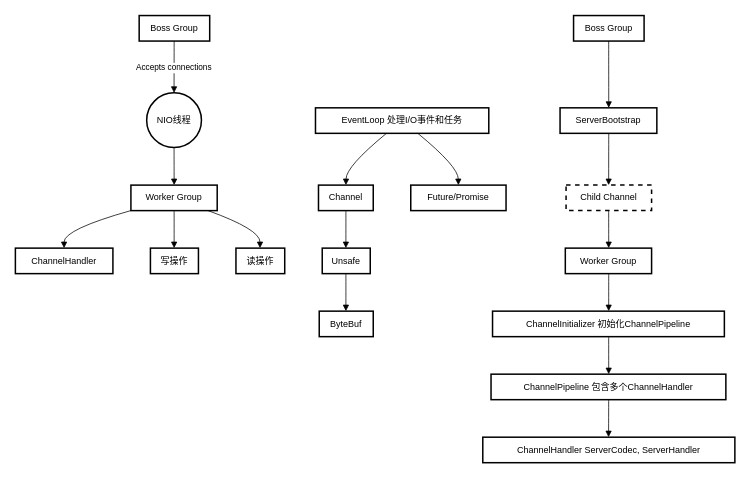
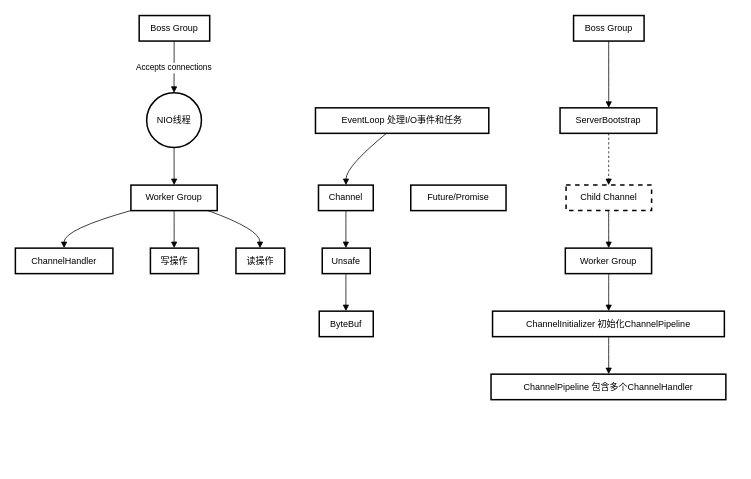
edge "EventLoop 处理I/O事件和任务" -> "Future/Promise": removed
edge "ServerBootstrap" -> "Child Channel": style solid -> dashed
edge "ChannelPipeline 包含多个ChannelHandler" -> "ChannelHandler ServerCodec, ServerHandler": removed
node "ChannelHandler ServerCodec, ServerHandler": removed
